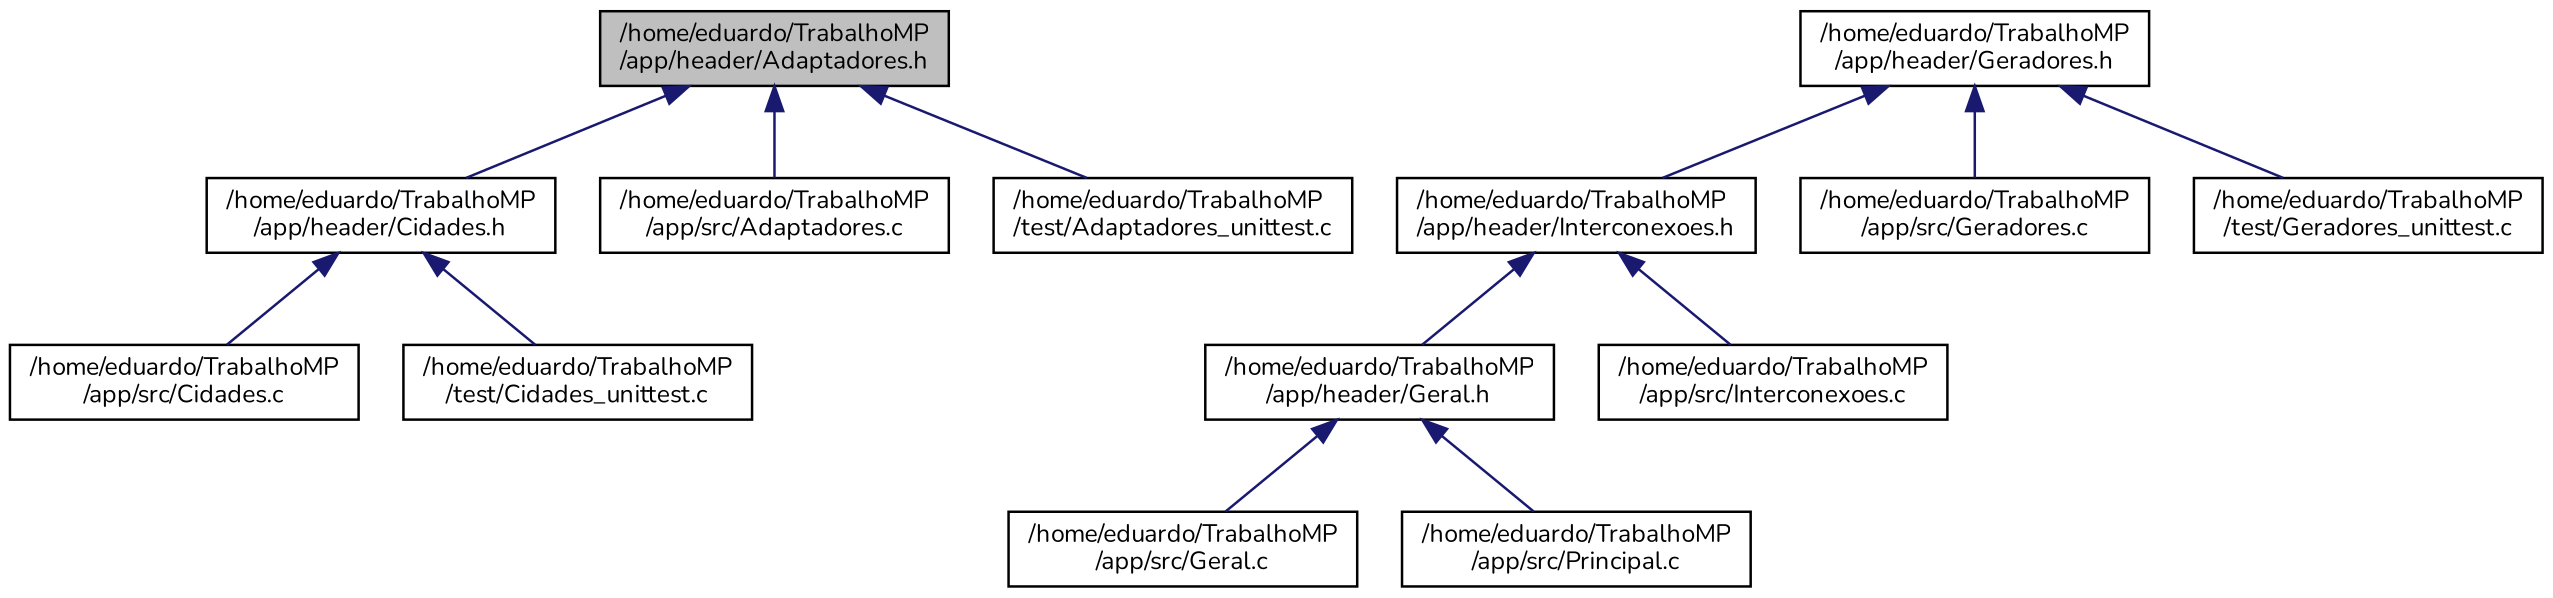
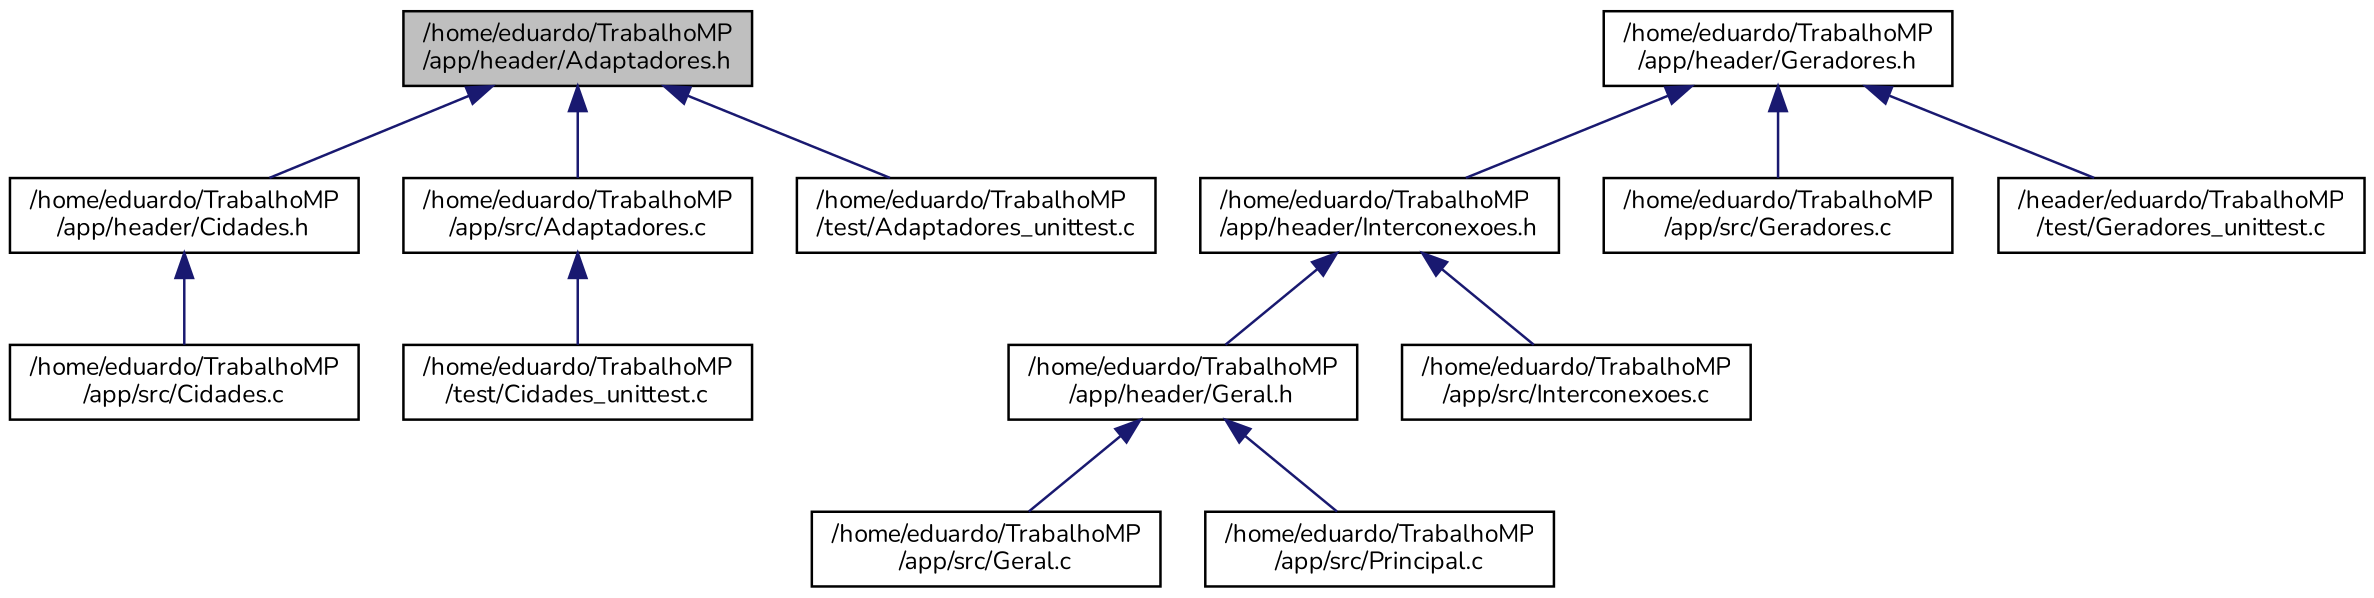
node "/home/eduardo/TrabalhoMP /test/Geradores_unittest.c": label "/home/eduardo/TrabalhoMP /test/Geradores_unittest.c" -> "/header/eduardo/TrabalhoMP /test/Geradores_unittest.c"
edge "/home/eduardo/TrabalhoMP /test/Cidades_unittest.c" -> "/home/eduardo/TrabalhoMP /app/header/Cidades.h": now "/home/eduardo/TrabalhoMP /test/Cidades_unittest.c" -> "/home/eduardo/TrabalhoMP /app/src/Adaptadores.c"
